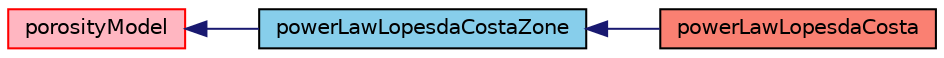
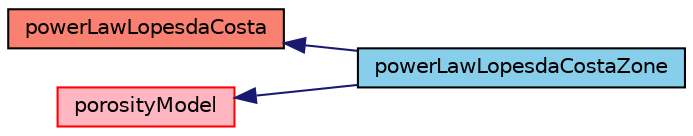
edge "powerLawLopesdaCosta" -> "powerLawLopesdaCostaZone": reversed
